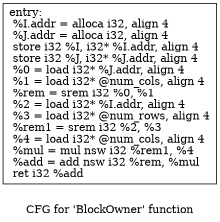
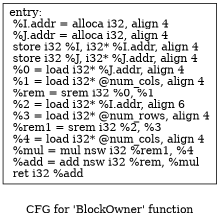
node "entry:": text "%2 = load i32* %I.addr, align 4" -> "%2 = load i32* %I.addr, align 6"
